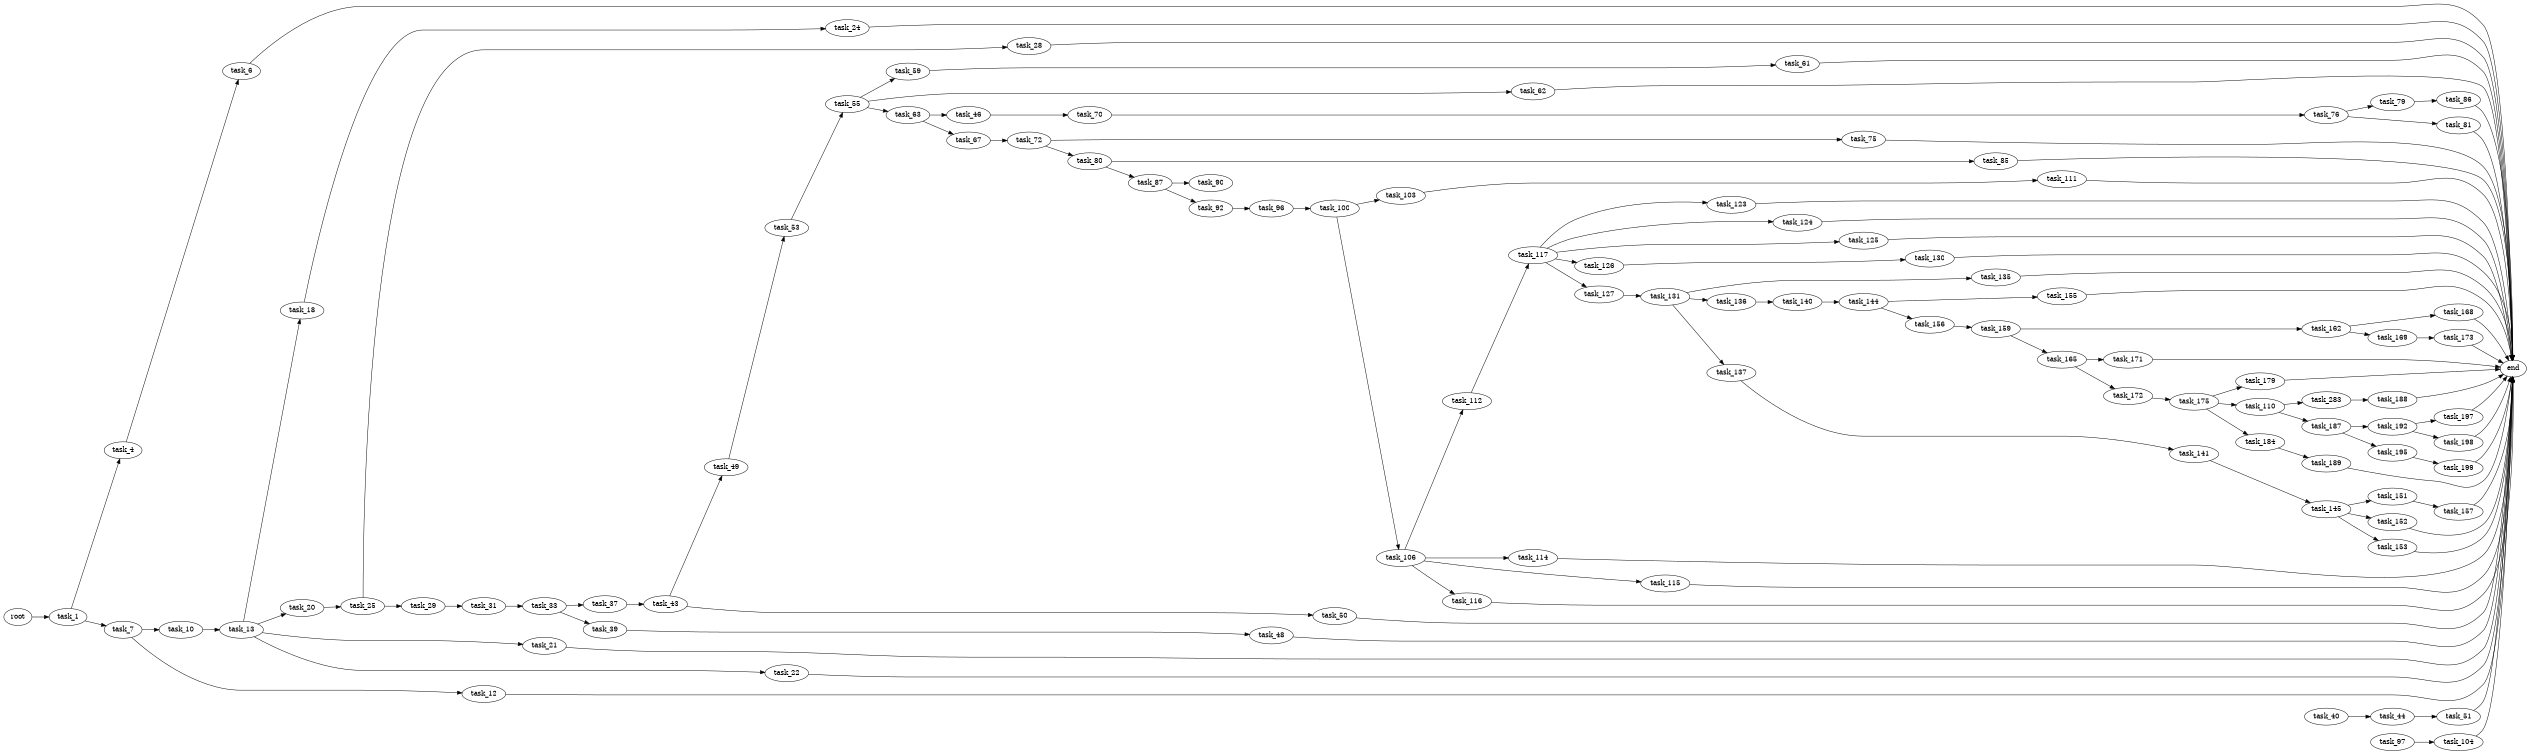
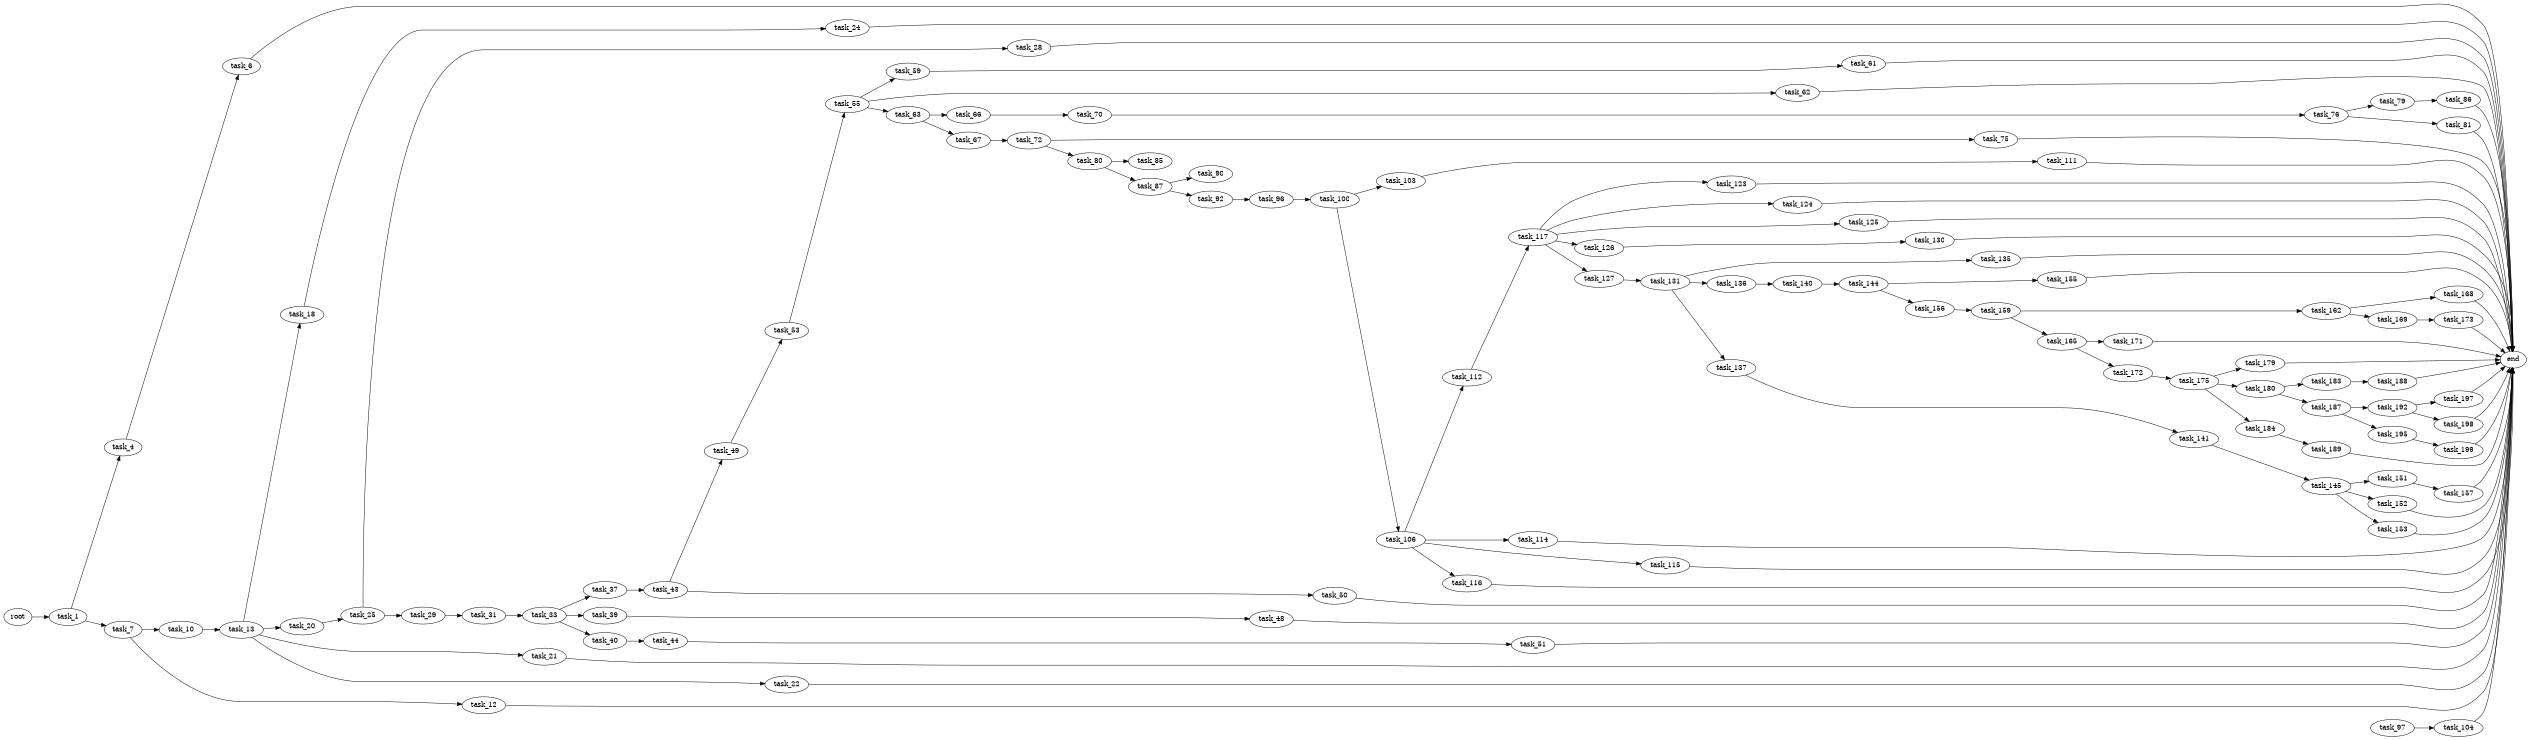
node "task_46": label "task_46" -> "task_66"
edge "task_85" -> "end": removed
node "task_283": label "task_283" -> "task_183"
node "task_110": label "task_110" -> "task_180"
edge "task_33" -> "task_40": added
